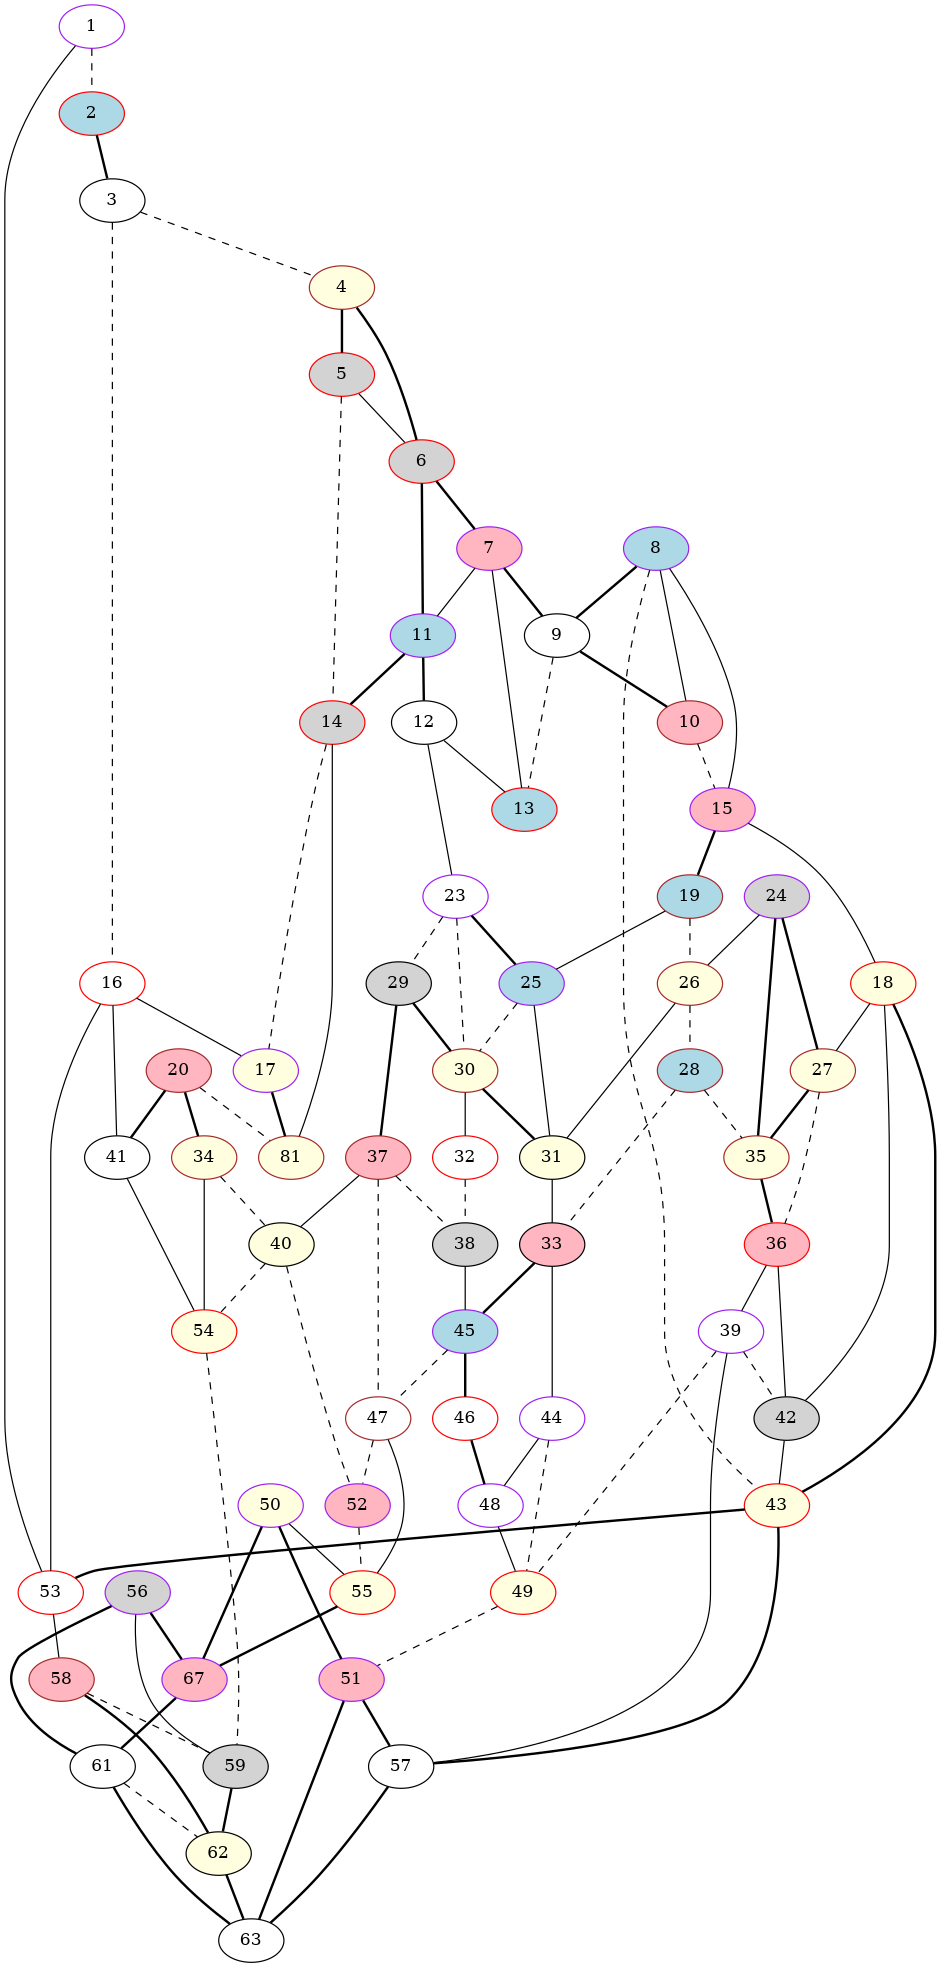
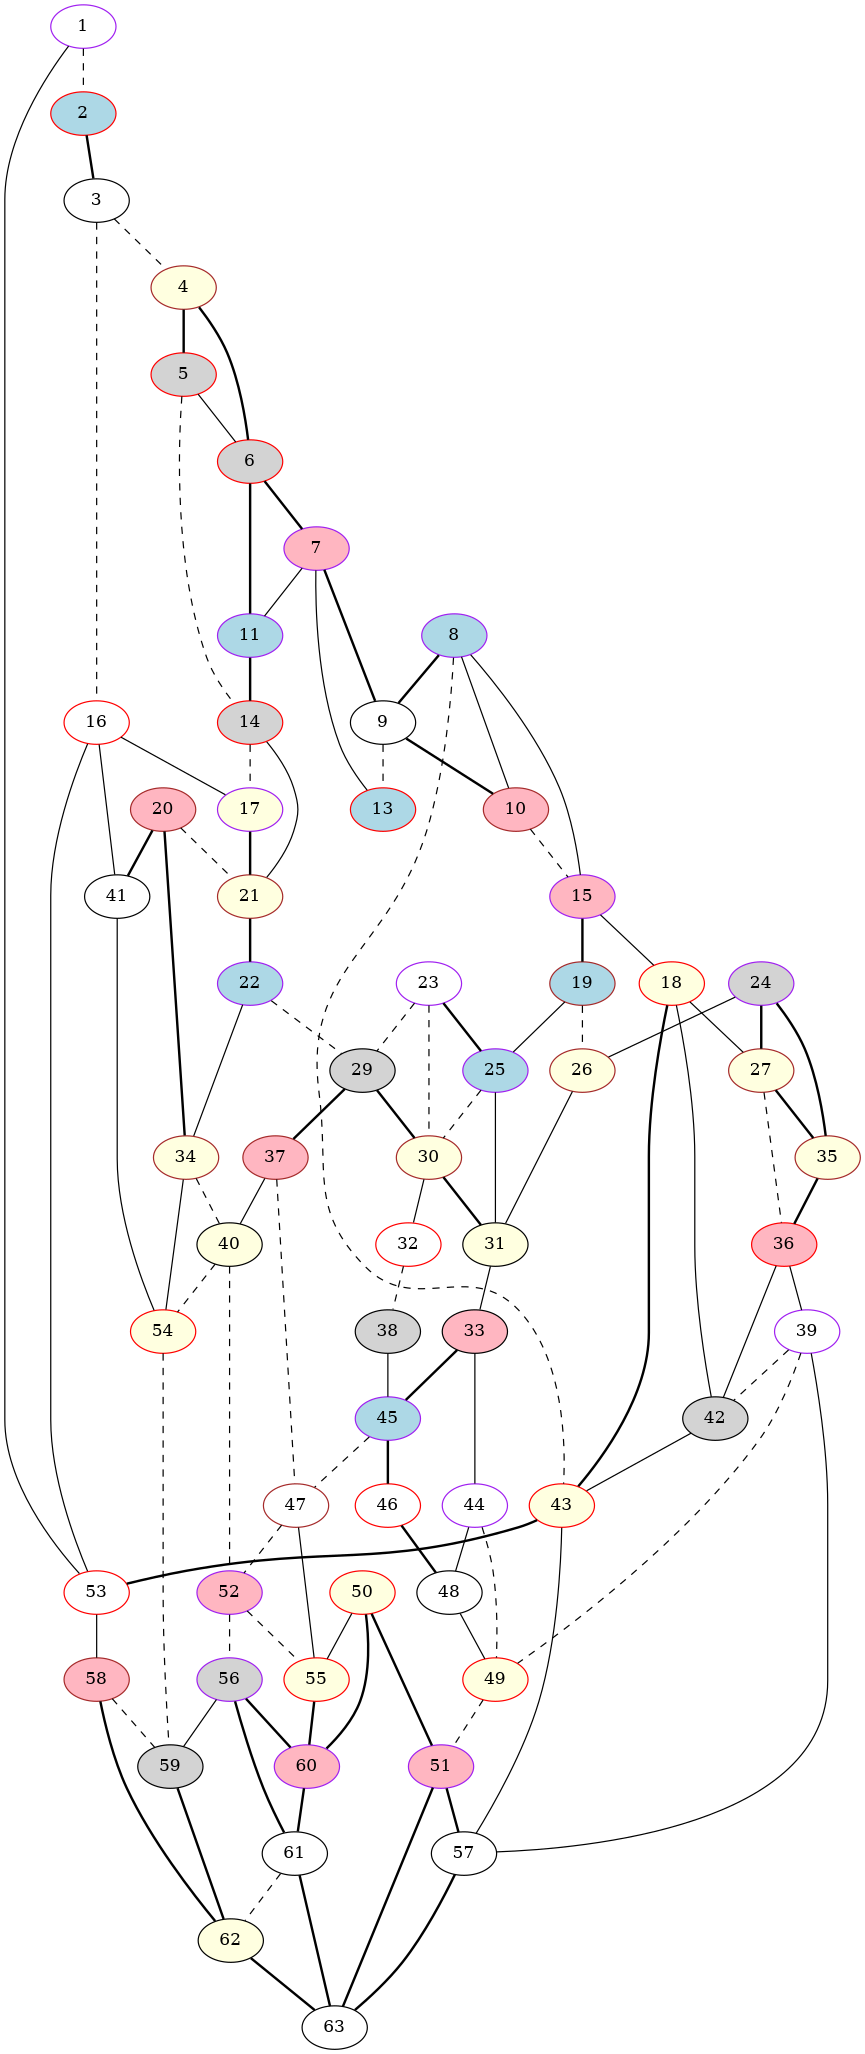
node "12": removed
node "22": added
node "28": removed
node "81": label "81" -> "21"
edge "37" -- "38": removed
node "50": color purple -> red
node "48": color purple -> black
edge "52" -- "56": added
node "67": label "67" -> "60"
edge "43" -- "57": style bold -> solid
